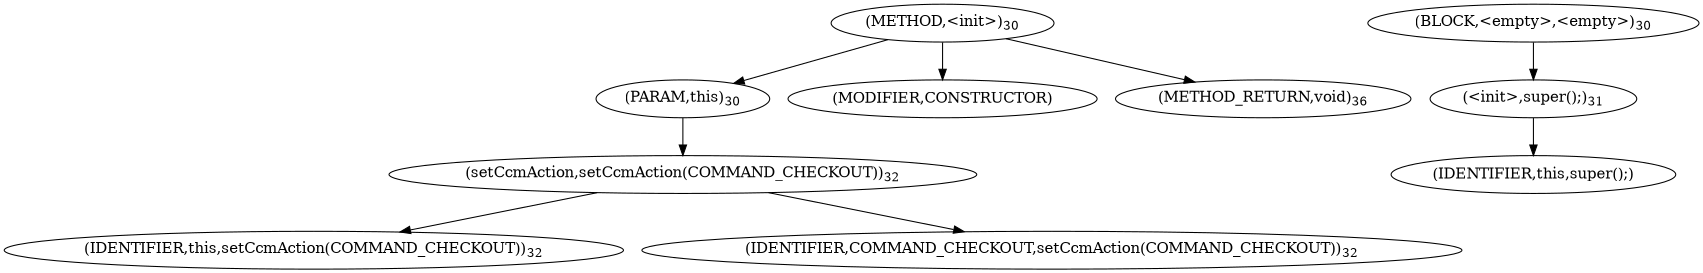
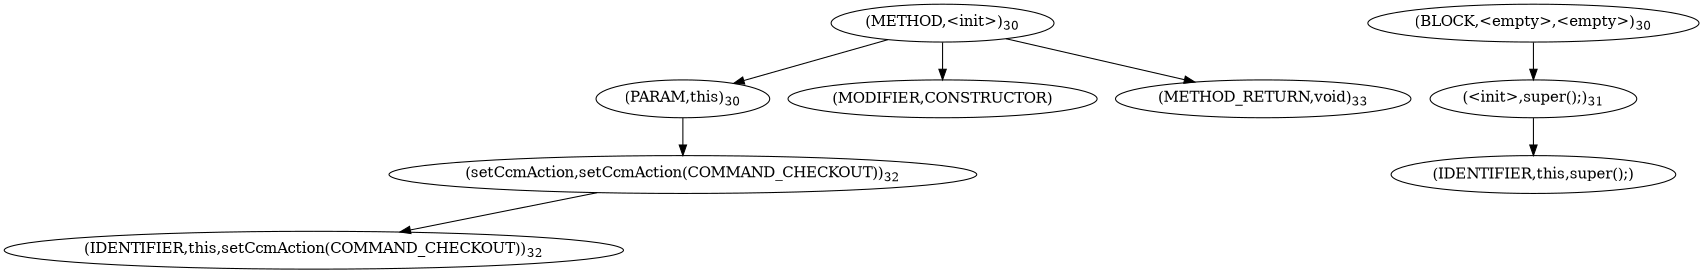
node "(METHOD_RETURN,void)": text "36" -> "33"
node "(IDENTIFIER,COMMAND_CHECKOUT,setCcmAction(COMMAND_CHECKOUT))": removed
